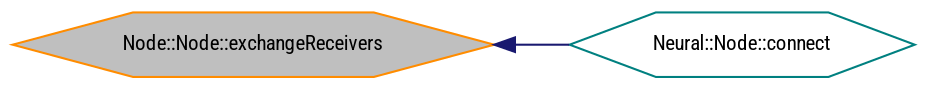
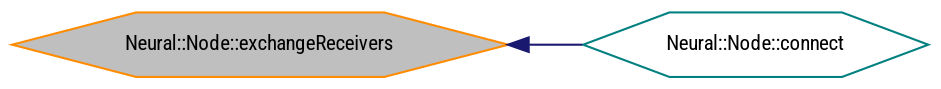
node "Node::Node::exchangeReceivers": label "Node::Node::exchangeReceivers" -> "Neural::Node::exchangeReceivers"
